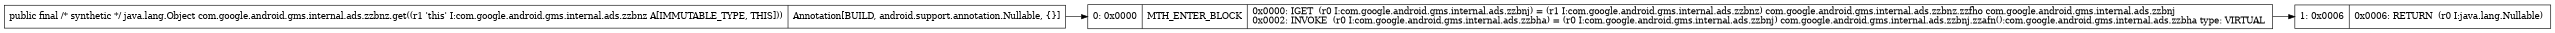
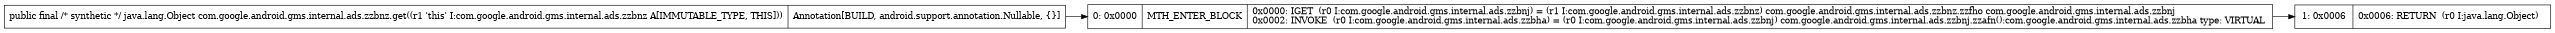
node "1: 0x0006": text "0x0006: RETURN  (r0 I:java.lang.Nullable)" -> "0x0006: RETURN  (r0 I:java.lang.Object)"
